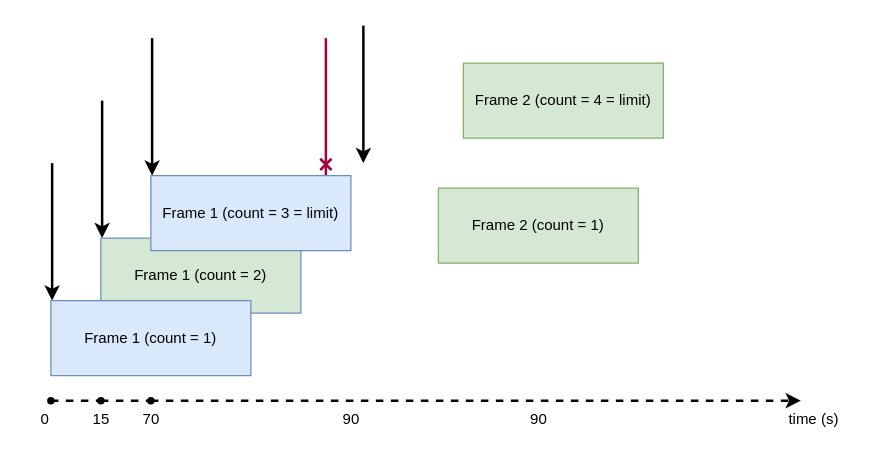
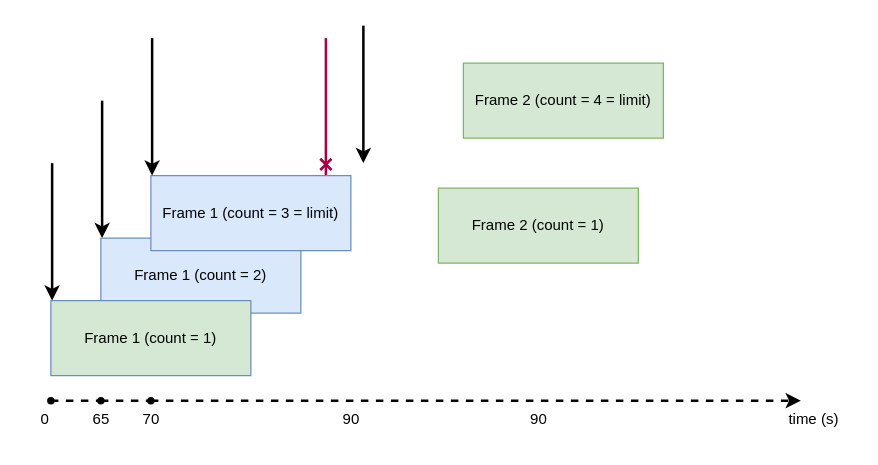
node "Frame 1 (count = 2)": fillcolor #d5e8d4 -> #dae8fc
node "Frame 1 (count = 1)": fillcolor #dae8fc -> #d5e8d4
node "15": label "15" -> "65"
